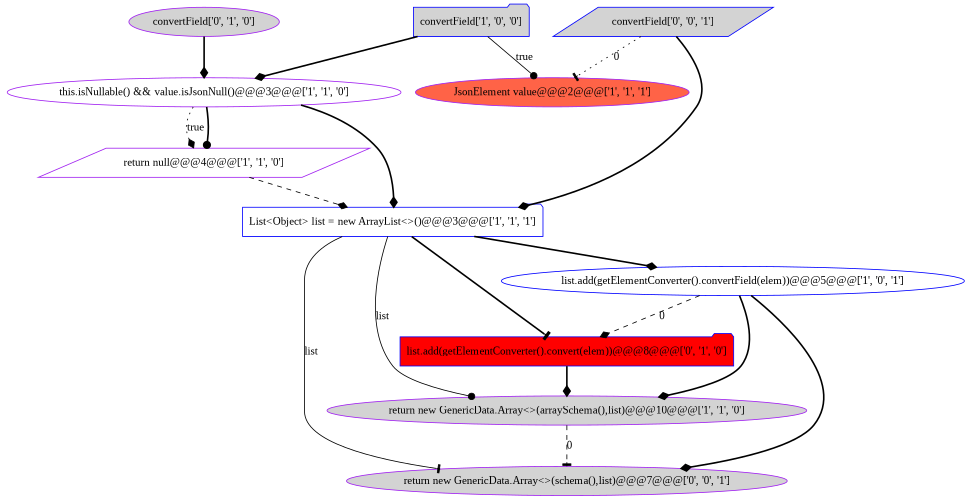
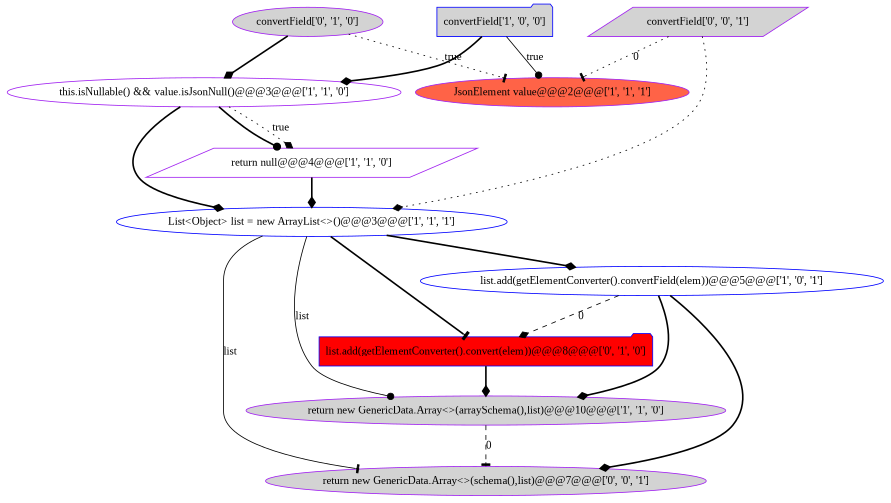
node "convertField['0', '0', '1']": color blue -> purple
edge "convertField['0', '1', '0']" -> "JsonElement value@@@2@@@['1', '1', '1']": added, label "true"
edge "convertField['0', '0', '1']" -> "List<Object> list = new ArrayList<>()@@@3@@@['1', '1', '1']": style bold -> dotted
edge "return null@@@4@@@['1', '1', '0']" -> "List<Object> list = new ArrayList<>()@@@3@@@['1', '1', '1']": style dashed -> bold
node "List<Object> list = new ArrayList<>()@@@3@@@['1', '1', '1']": shape folder -> ellipse
